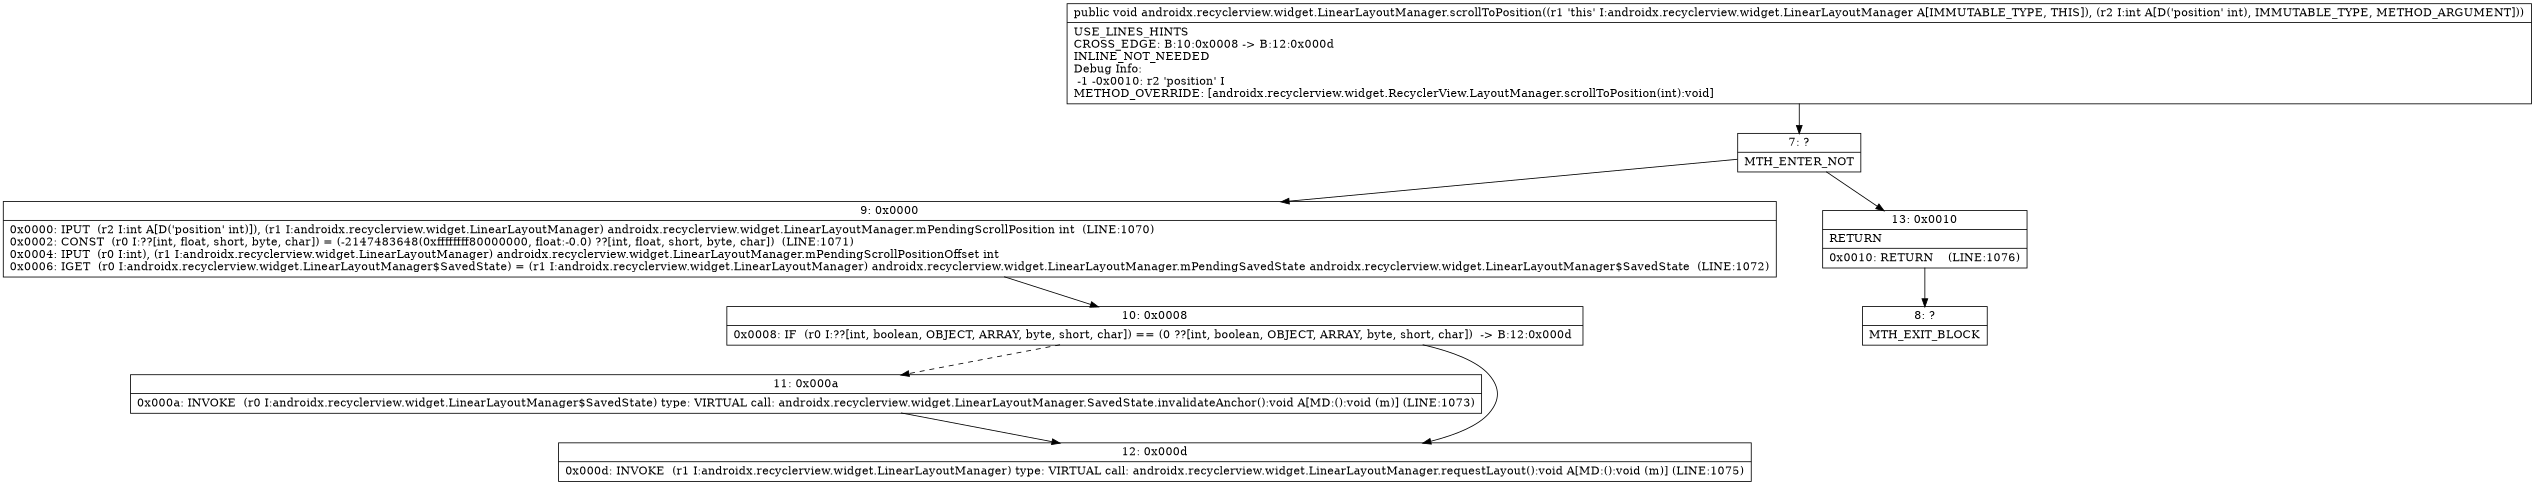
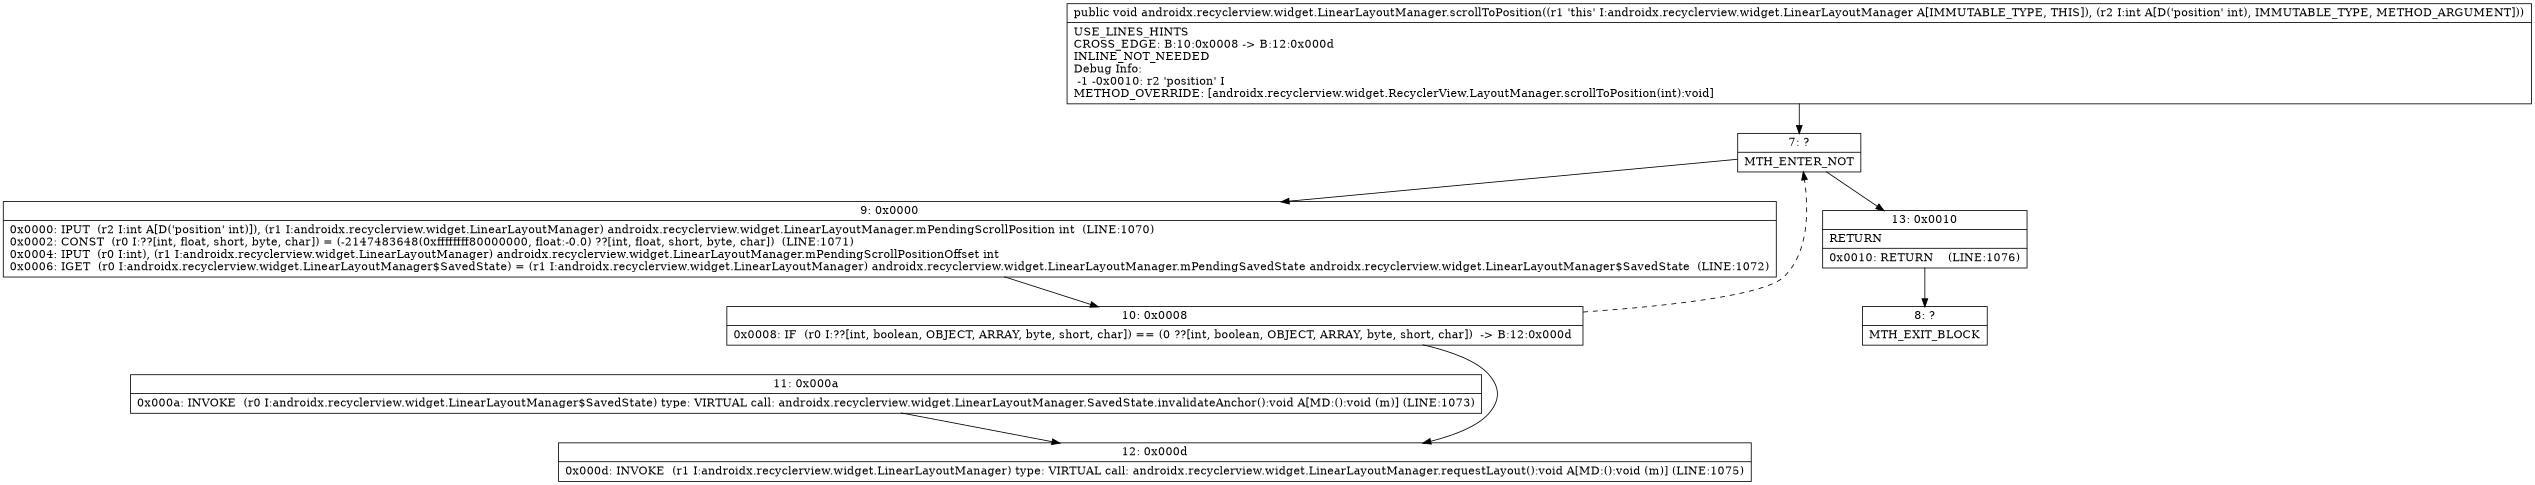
edge "10: 0x0008" -> "11: 0x000a": now "10: 0x0008" -> "7: ?"
